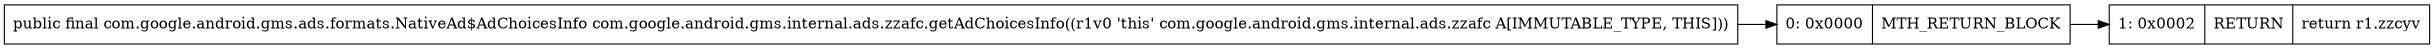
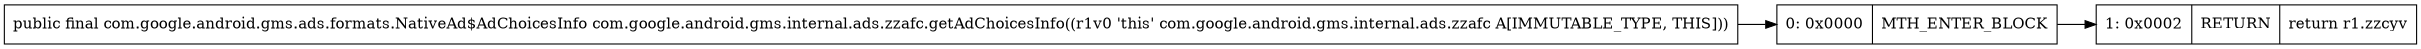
node "0: 0x0000": text "MTH_RETURN_BLOCK" -> "MTH_ENTER_BLOCK"
